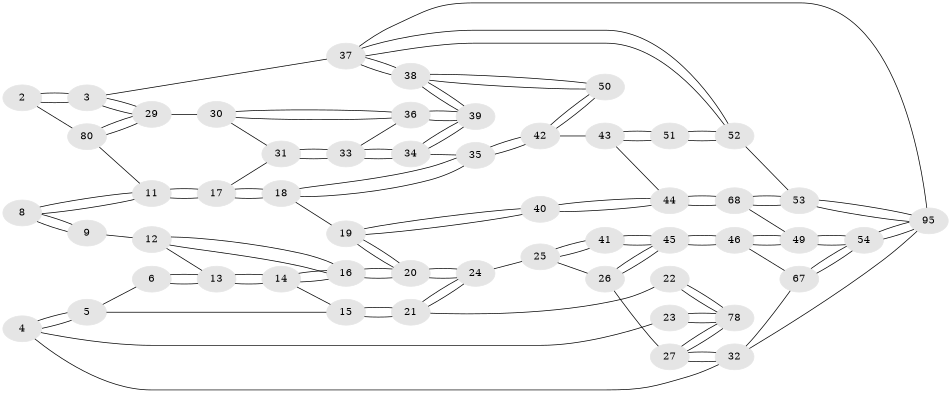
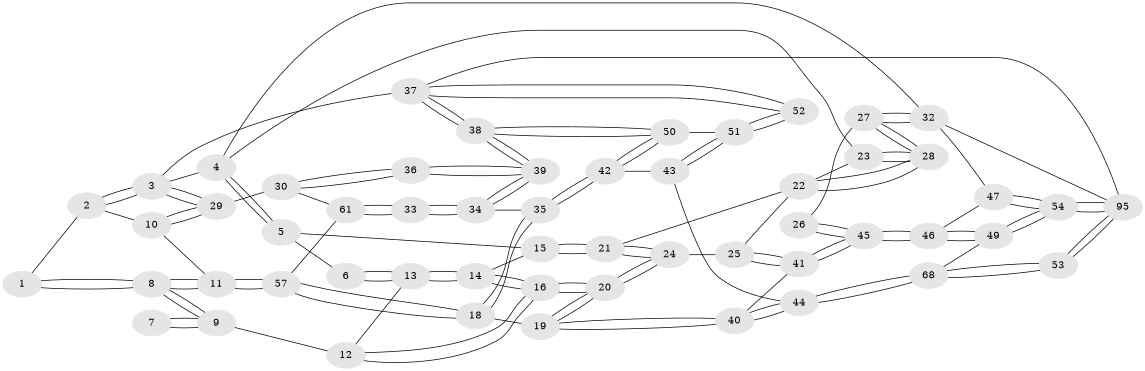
edge "50" -- "51": added
edge "36" -- "33": removed
node "80": label "80" -> "10"
node "31": label "31" -> "61"
edge "52" -- "53": removed
edge "23" -- "22": added
edge "4" -- "3": added
node "17": label "17" -> "57"
edge "25" -- "26": now "25" -- "22"
node "67": label "67" -> "47"
node "1": added
edge "41" -- "40": added
node "78": label "78" -> "28"
node "7": added
